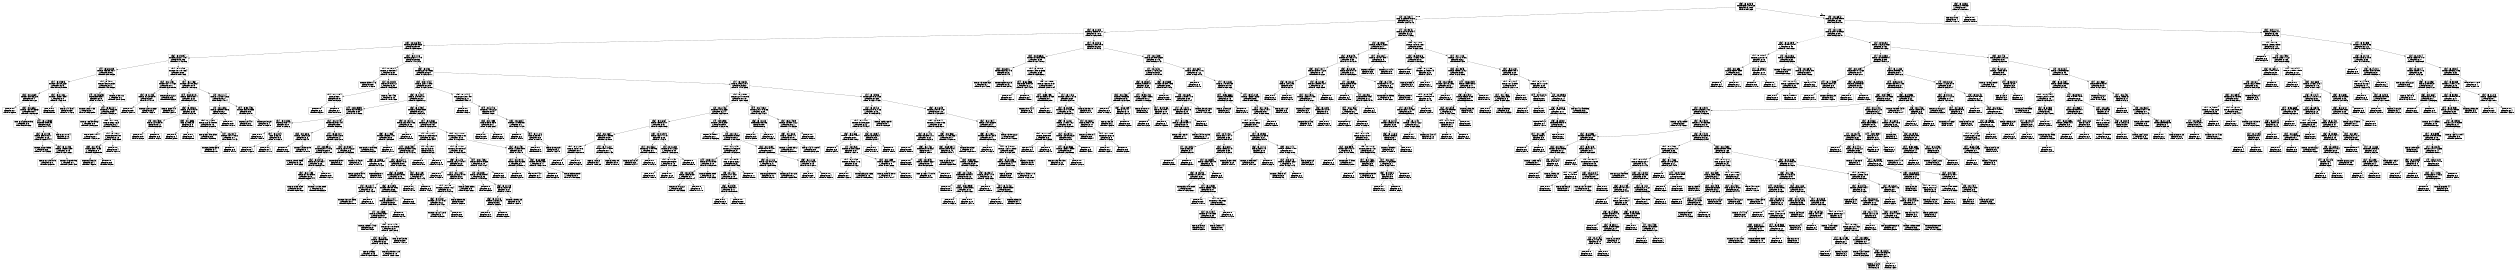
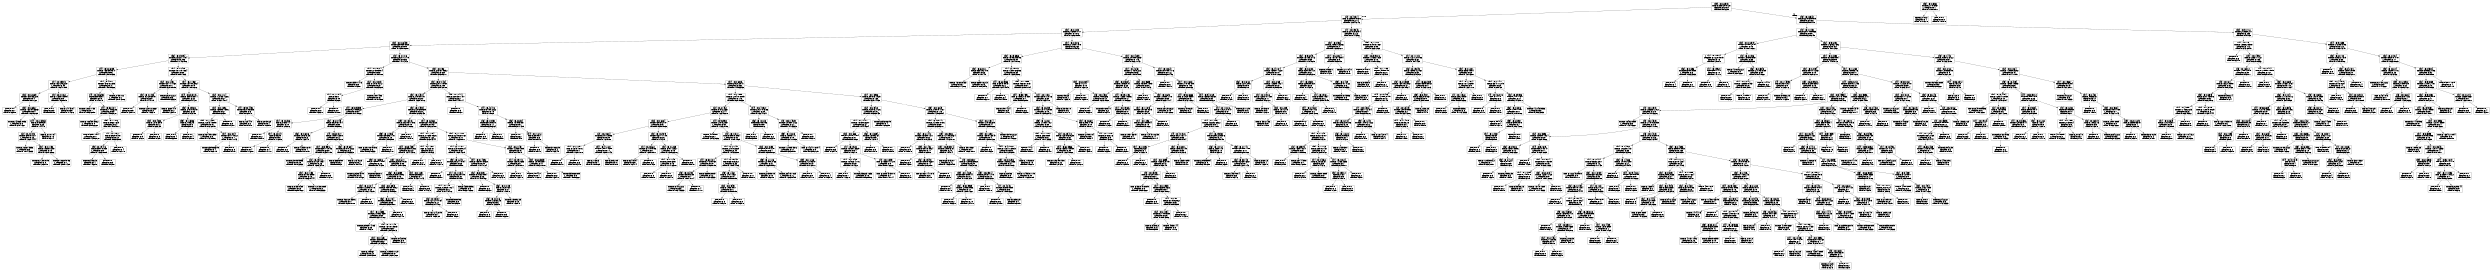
node "X[1] <= 0.8504 mse = 122015.75 samples = 16 value = 1308.0": label "X[1] <= 0.8504 mse = 122015.75 samples = 16 value = 1308.0" -> "X[1] <= 0.8504 samples = 122015.75 samples = 16 value = 1308.0"
node "X[5] <= 1.1159 samples = 49550.49 samples = 10 value = 1345.9": label "X[5] <= 1.1159 samples = 49550.49 samples = 10 value = 1345.9" -> "X[5] <= 1.1159 mse = 49550.49 samples = 10 value = 1345.9"
edge "X[6] <= 0.4367 mse = 799.6686 samples = 13 value = 1613.1538" -> "X[8] <= 26.0894 mse = 172.41 samples = 10 value = 1627.3": reversed
node "mse = 20164.0 samples = 2 value = 241.0": added
